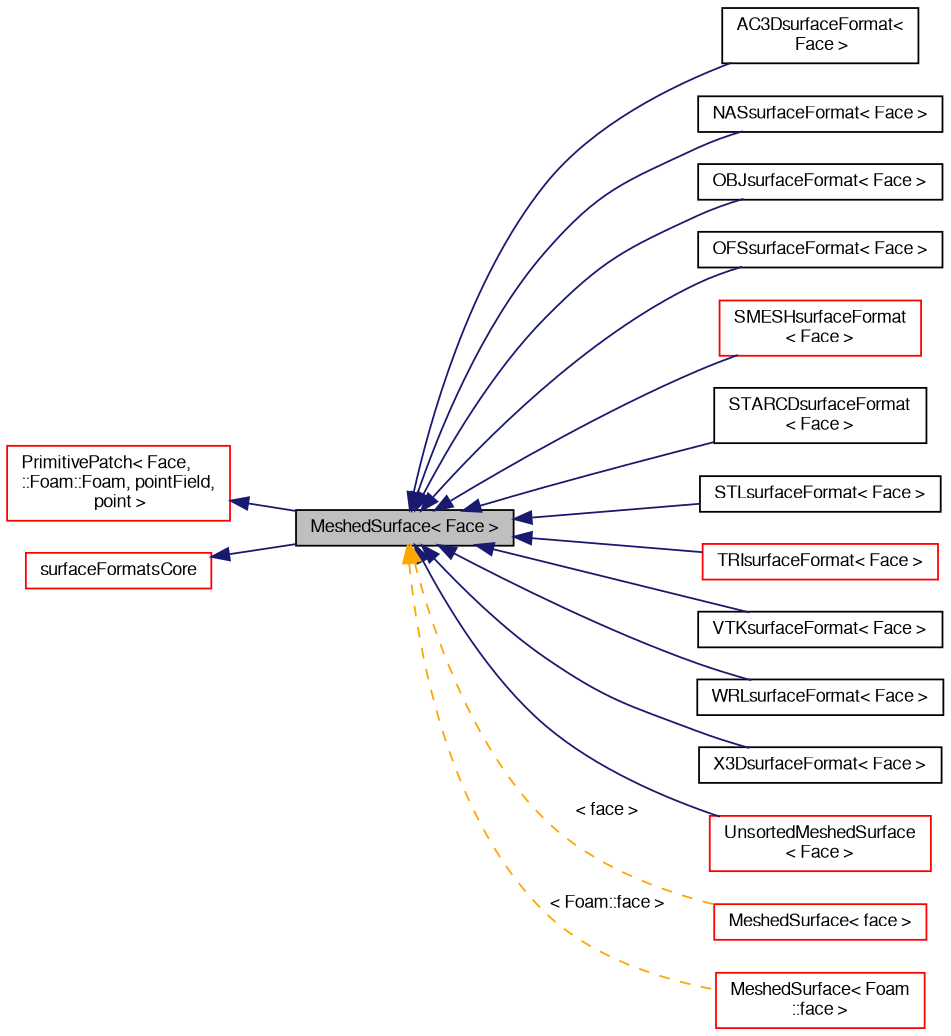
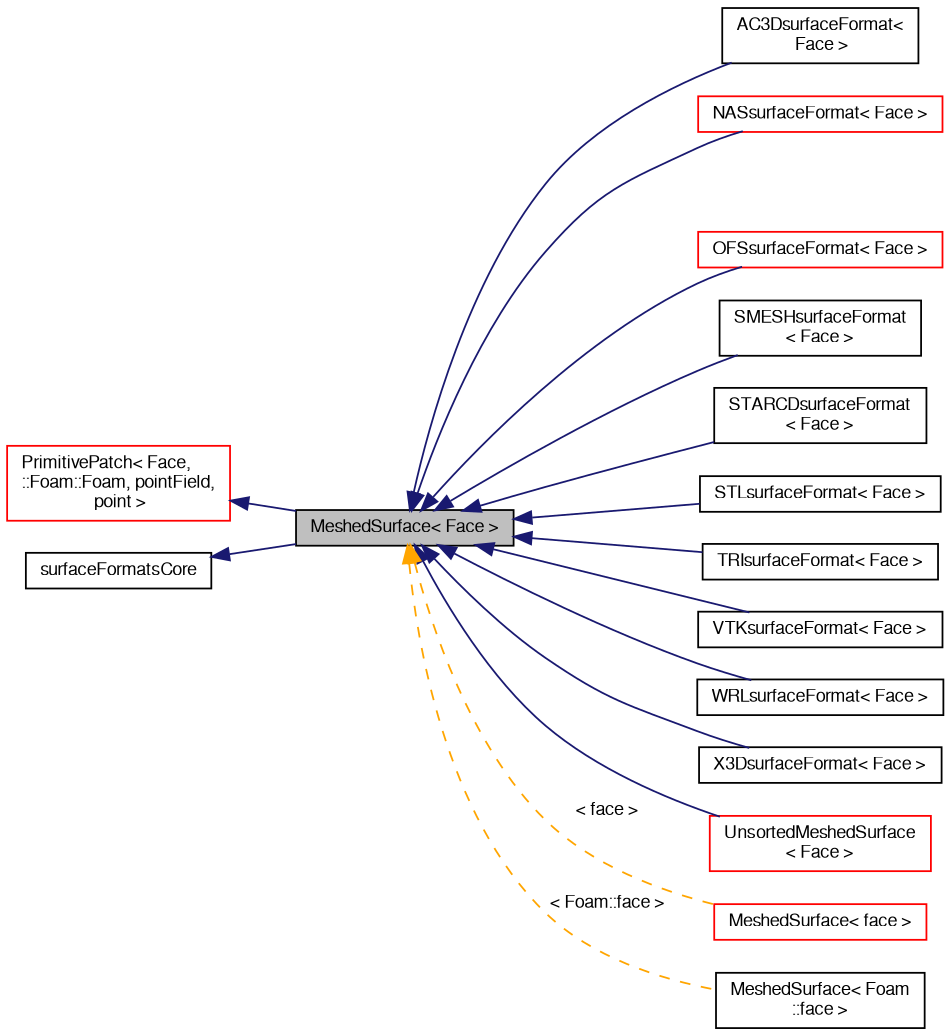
node "NASsurfaceFormat< Face >": color black -> red
node "OBJsurfaceFormat< Face >": removed
node "OFSsurfaceFormat< Face >": color black -> red
node "SMESHsurfaceFormat < Face >": color red -> black
node "TRIsurfaceFormat< Face >": color red -> black
node "surfaceFormatsCore": color red -> black
node "MeshedSurface< Foam ::face >": color red -> black
